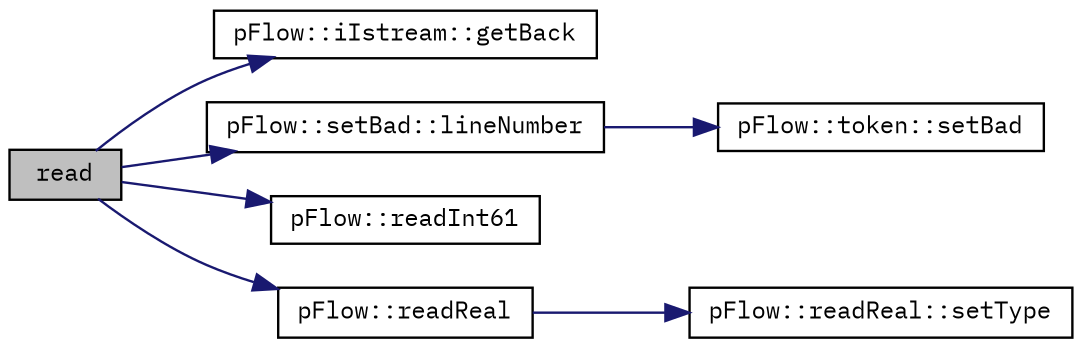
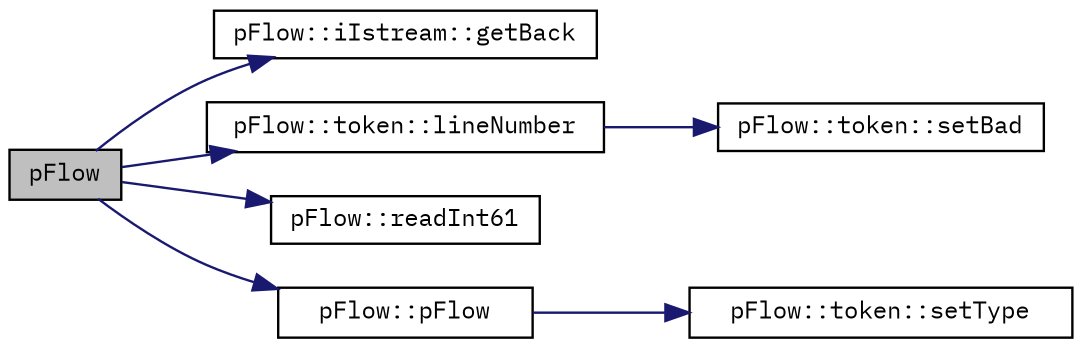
node "pFlow::setBad::lineNumber": label "pFlow::setBad::lineNumber" -> "pFlow::token::lineNumber"
node "read": label "read" -> "pFlow"
node "pFlow::readReal": label "pFlow::readReal" -> "pFlow::pFlow"
node "pFlow::readReal::setType": label "pFlow::readReal::setType" -> "pFlow::token::setType"
